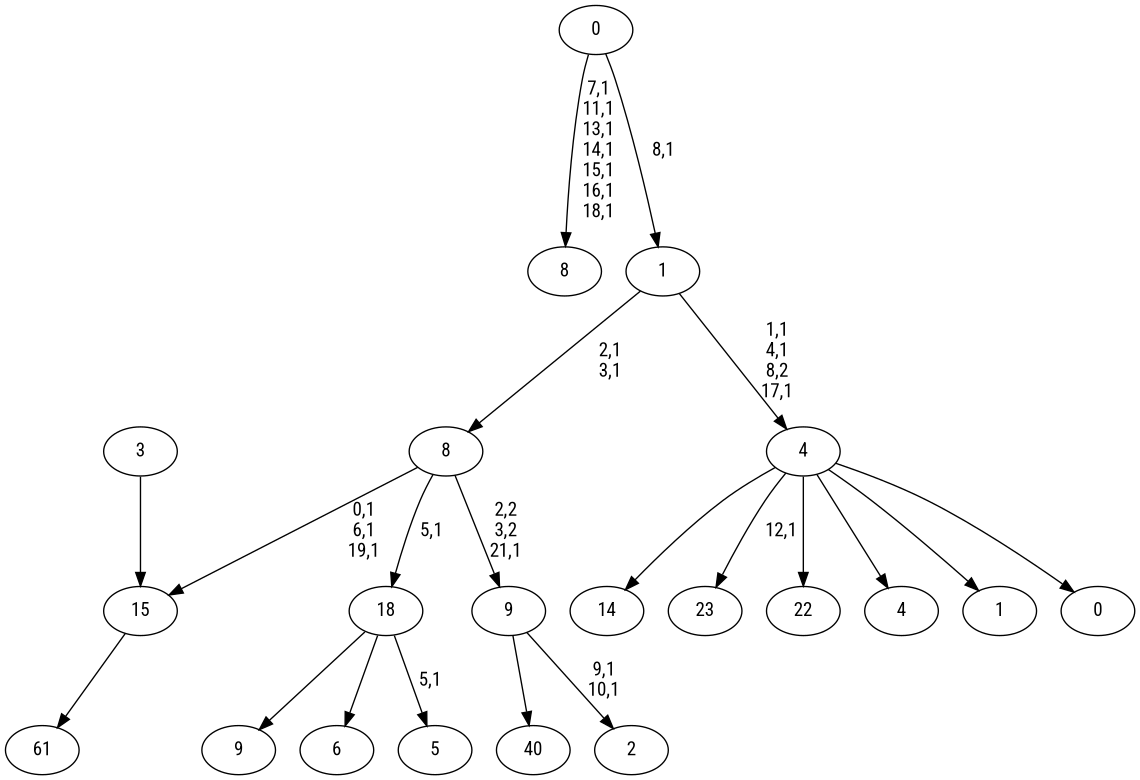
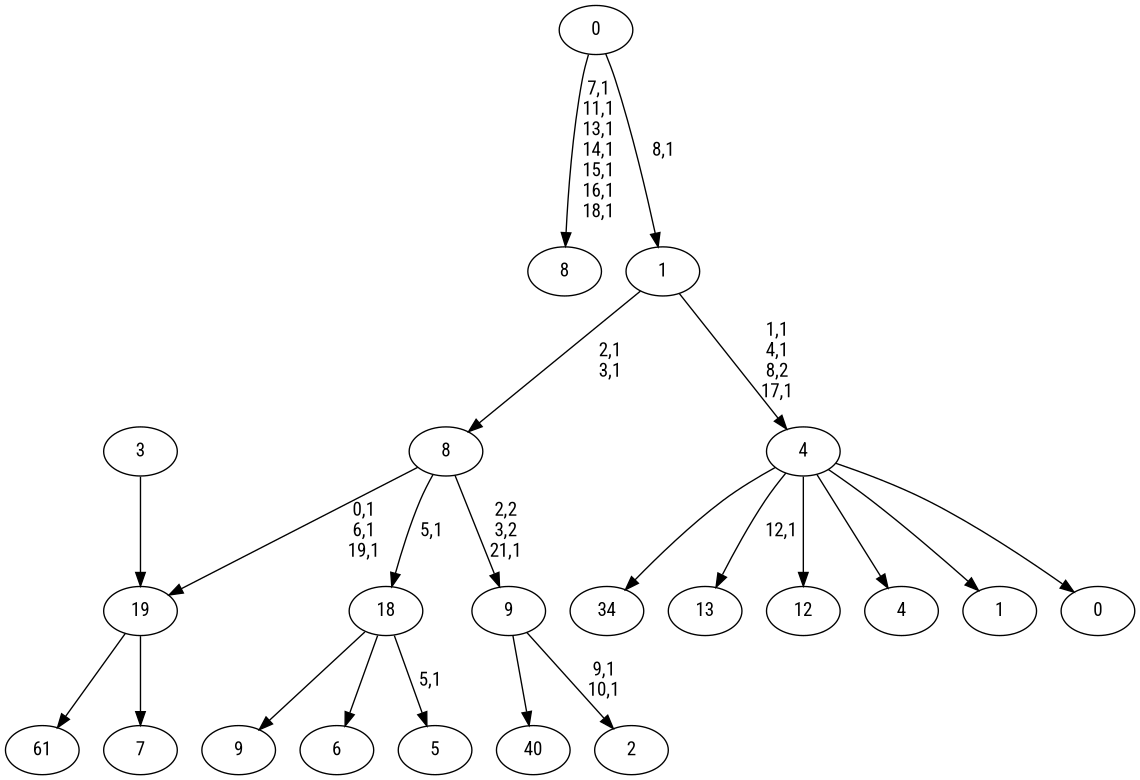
node "15": label "15" -> "19"
node "14": label "14" -> "34"
node "23": label "23" -> "13"
node "22": label "22" -> "12"
node "7": added
